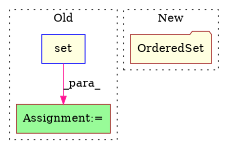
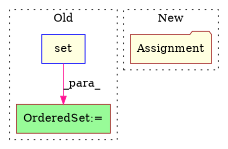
node "OrderedSet": label "OrderedSet" -> "Assignment"
node "Assignment:=": label "Assignment:=" -> "OrderedSet:="
